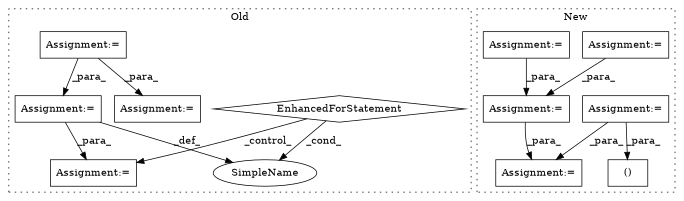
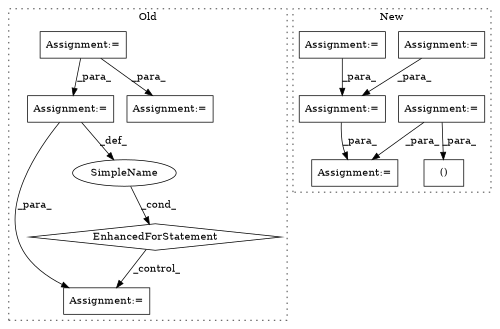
edge "EnhancedForStatement" -> "SimpleName": reversed
